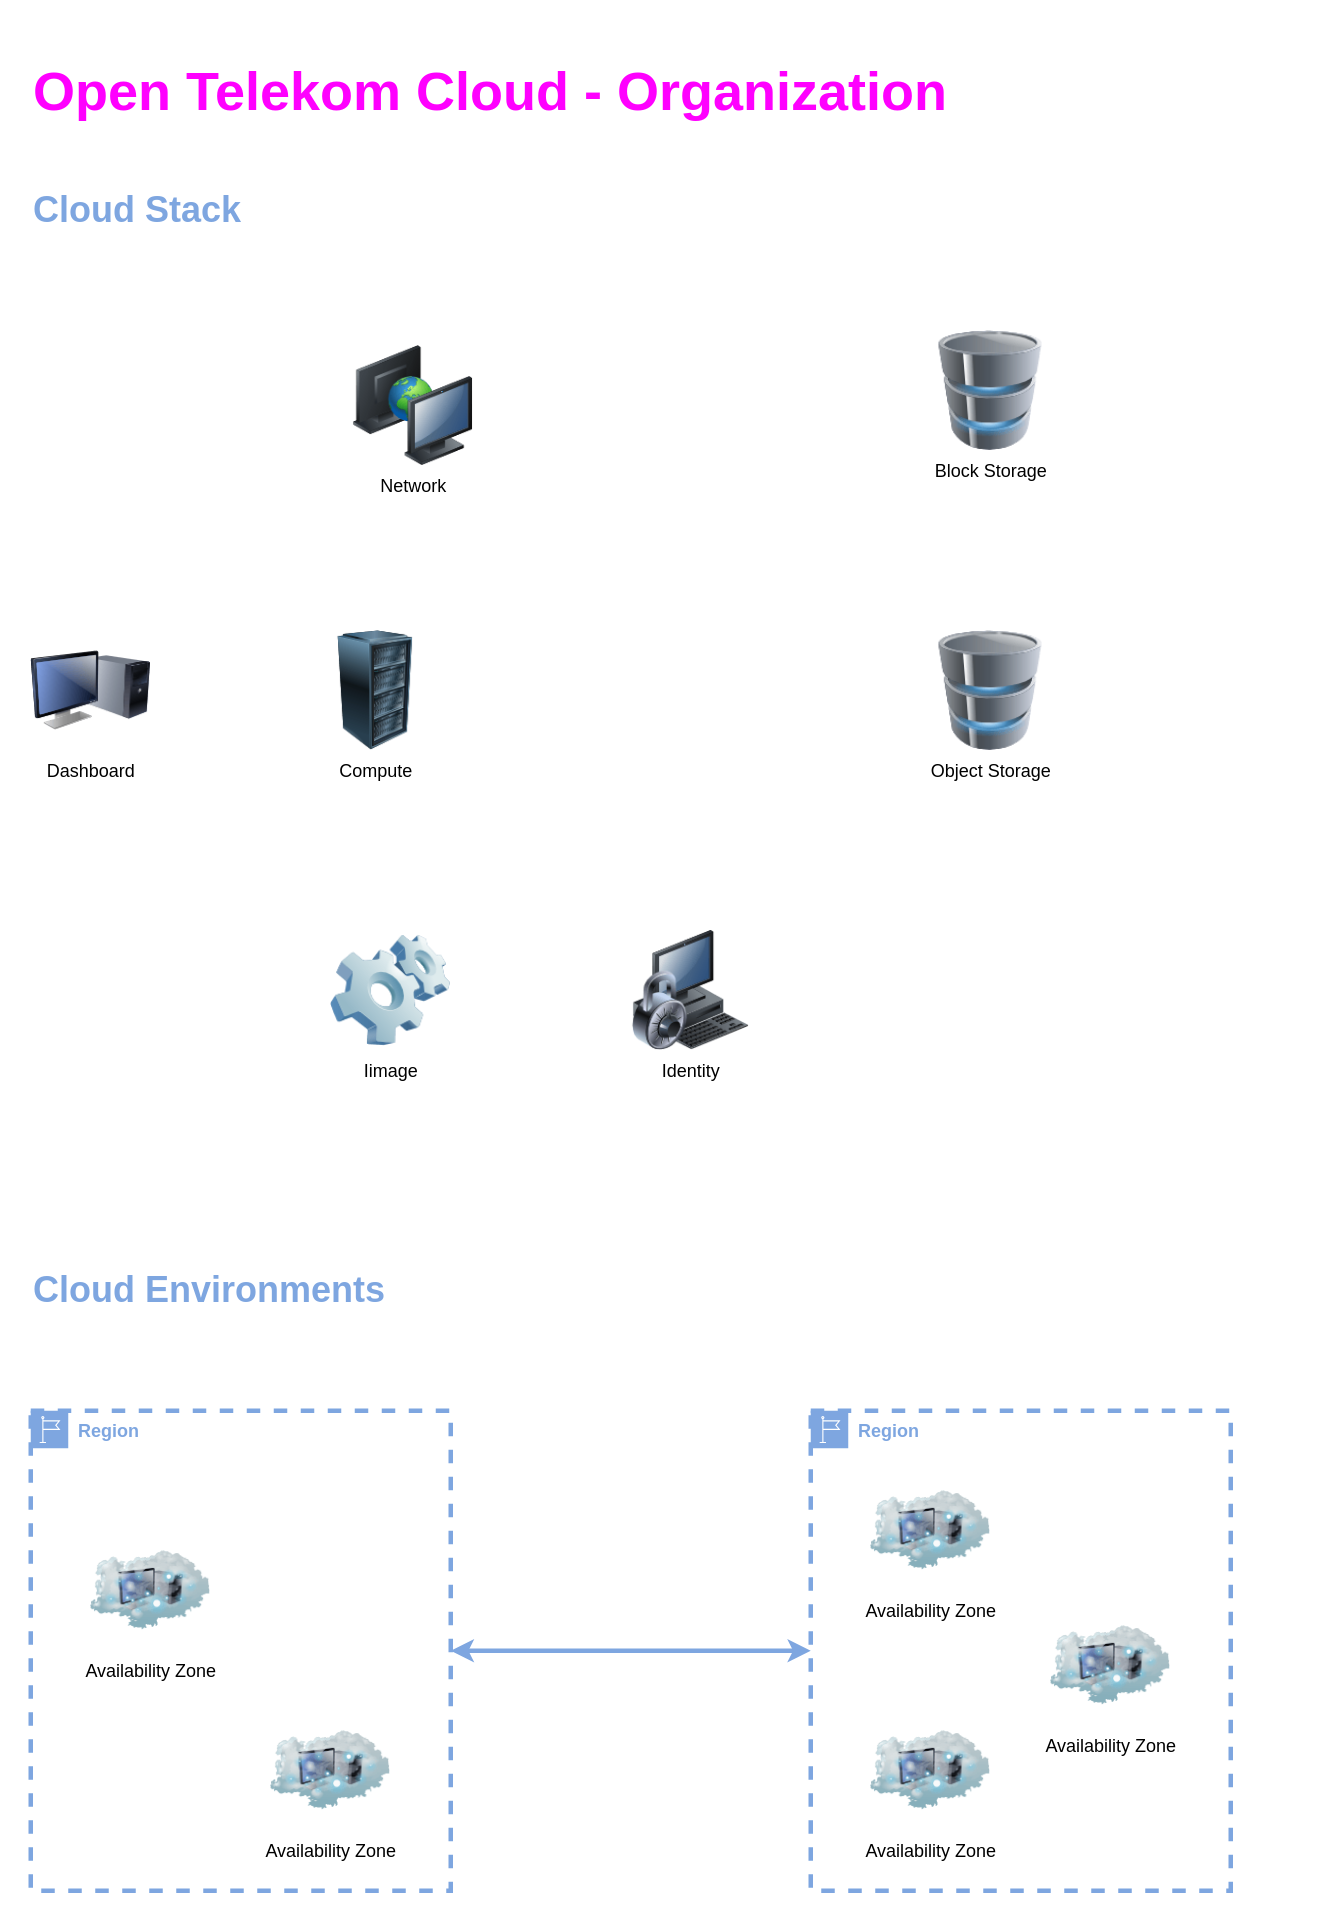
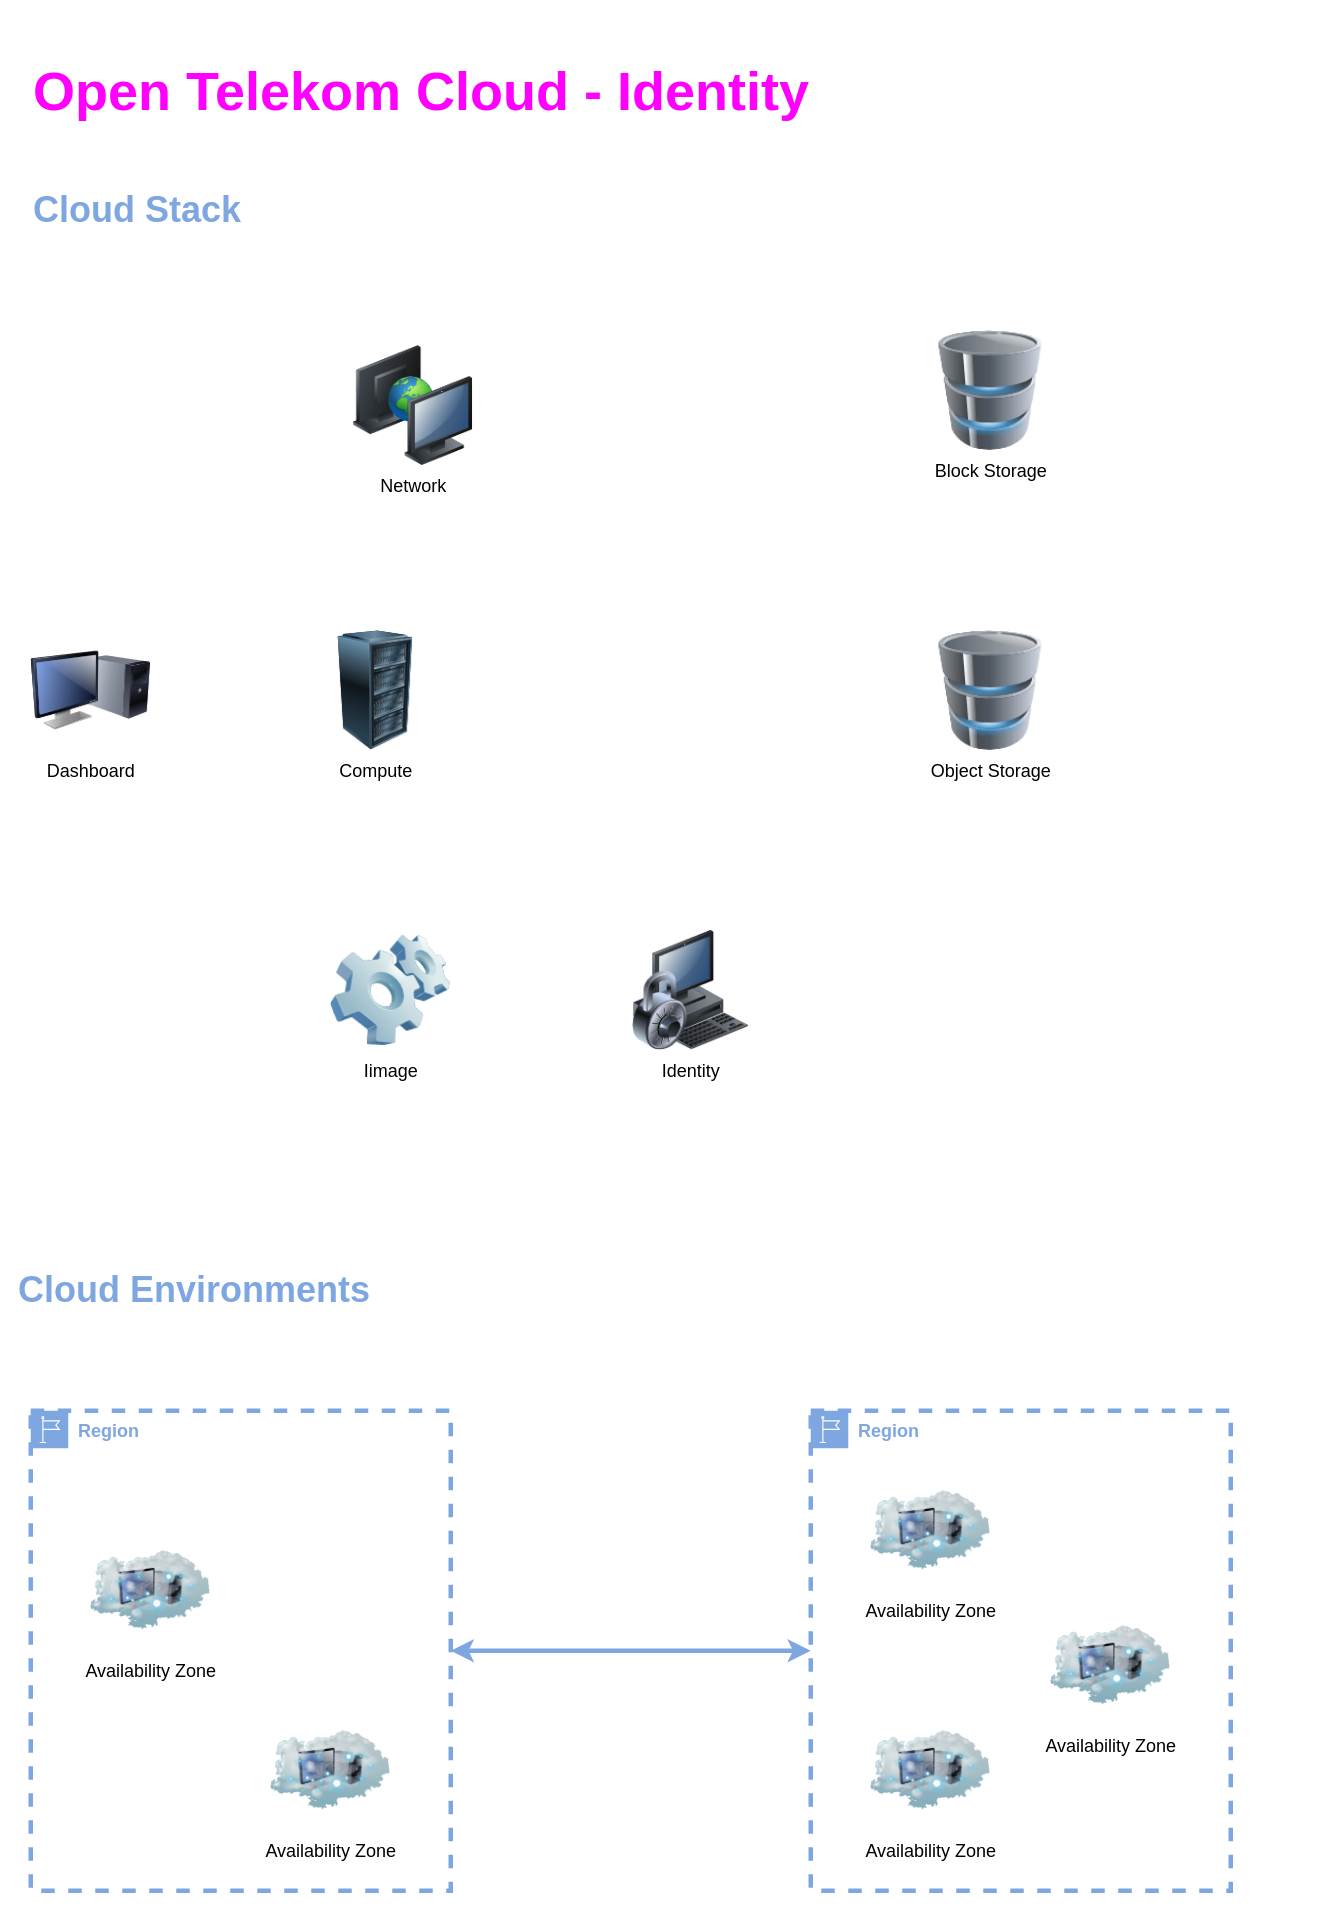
node "Open Telekom Cloud - Organization": label "Open Telekom Cloud - Organization" -> "Open Telekom Cloud - Identity"
node "Cloud Environments": moved (661, 1291) -> (646, 1291)
